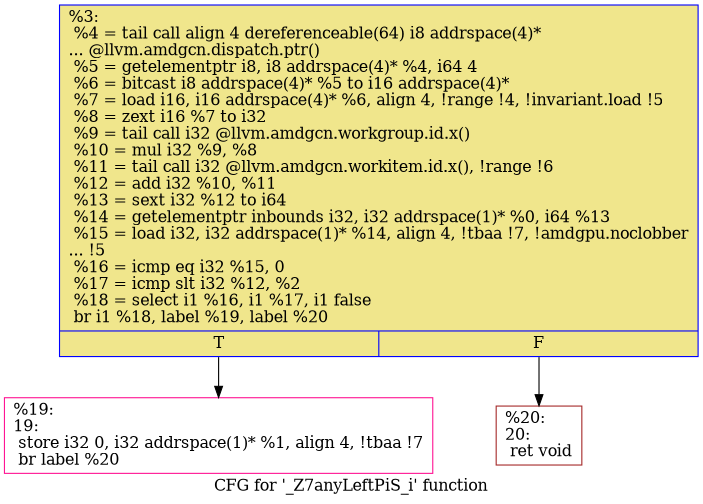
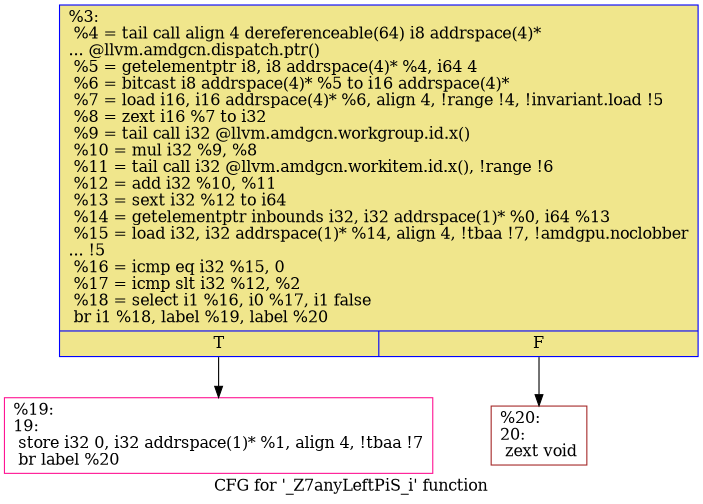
node "%3:": text "%18 = select i1 %16, i1 %17, i1 false" -> "%18 = select i1 %16, i0 %17, i1 false"
node "%20:": text "ret void" -> "zext void"
